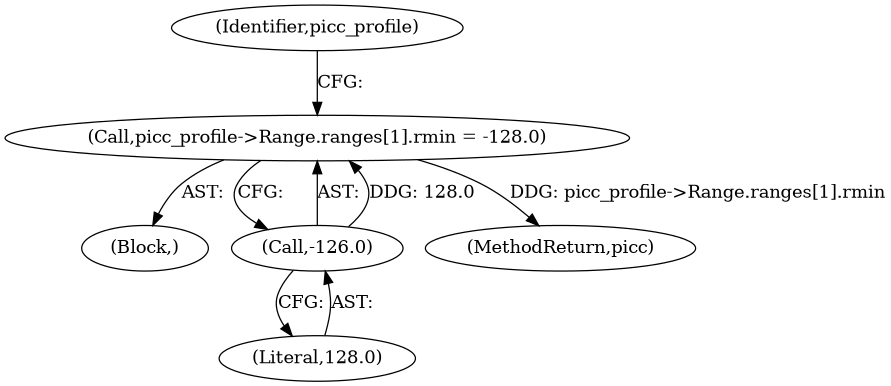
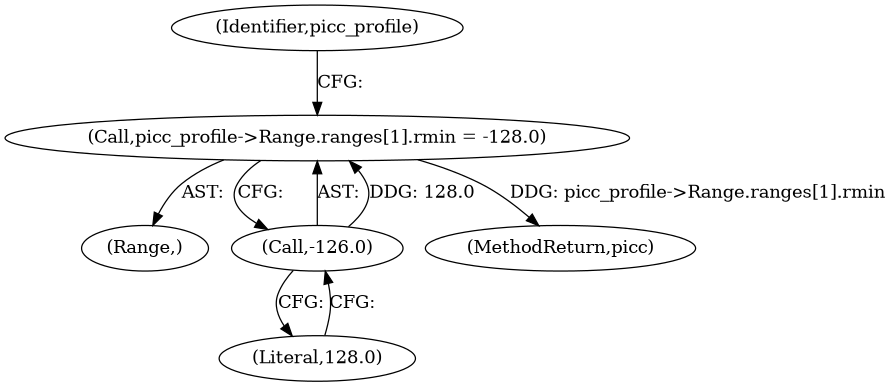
node "(Block,)": label "(Block,)" -> "(Range,)"
edge "(Literal,128.0)" -> "(Call,-126.0)": label "AST: " -> "CFG: "
